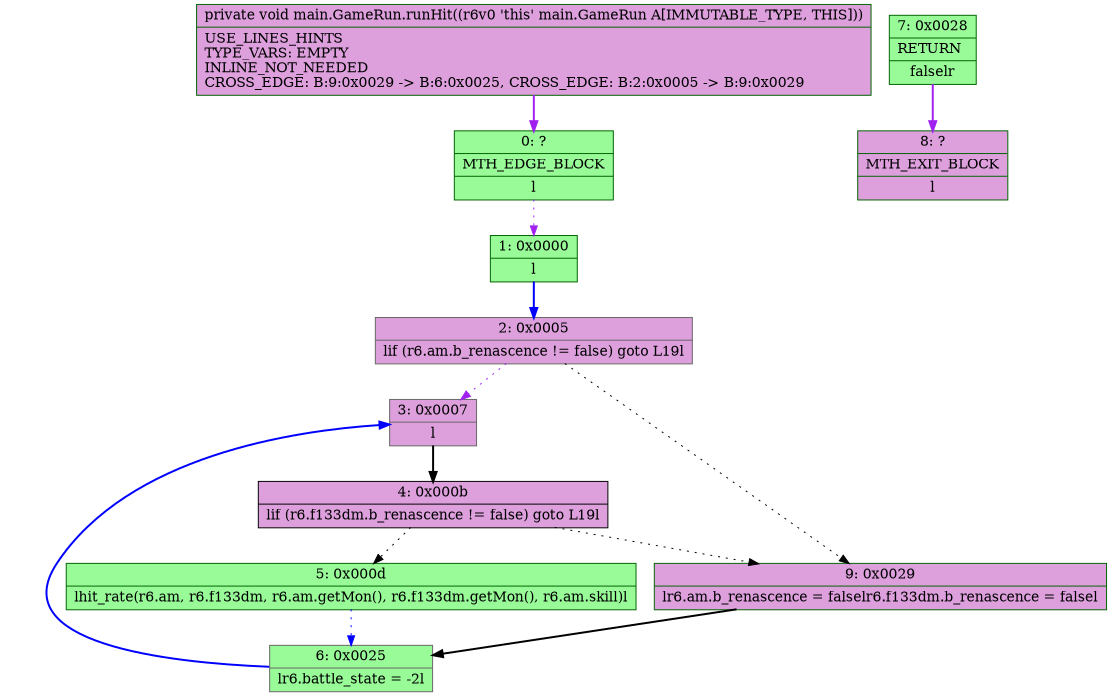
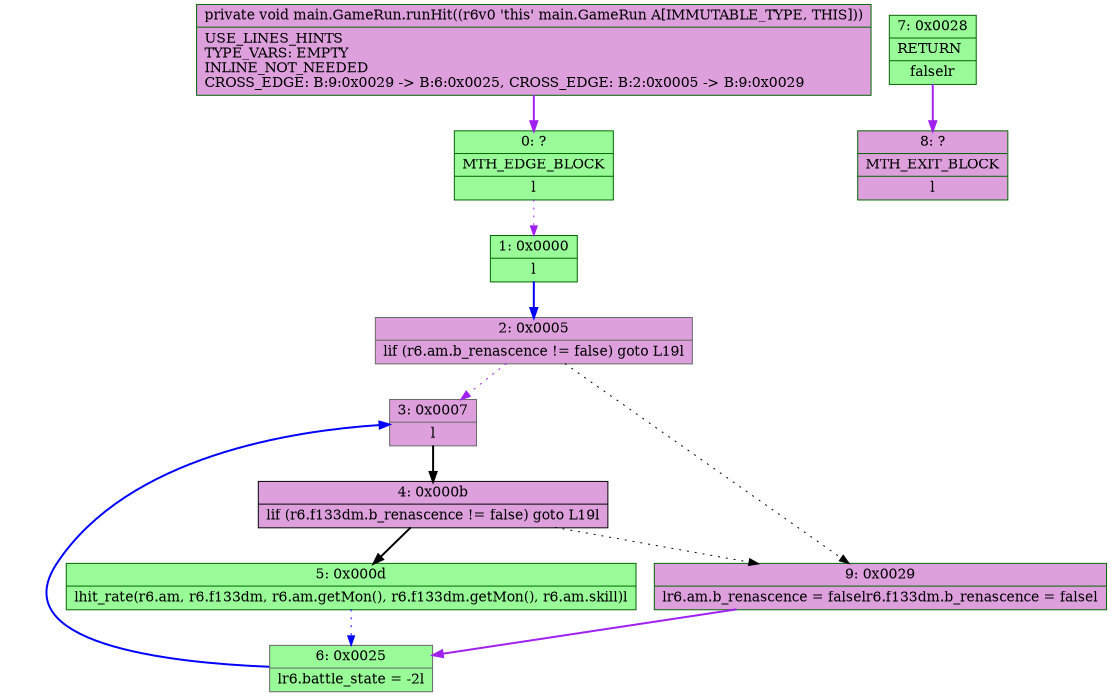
edge "4: 0x000b" -> "5: 0x000d": style dotted -> bold
edge "9: 0x0029" -> "6: 0x0025": color black -> purple
